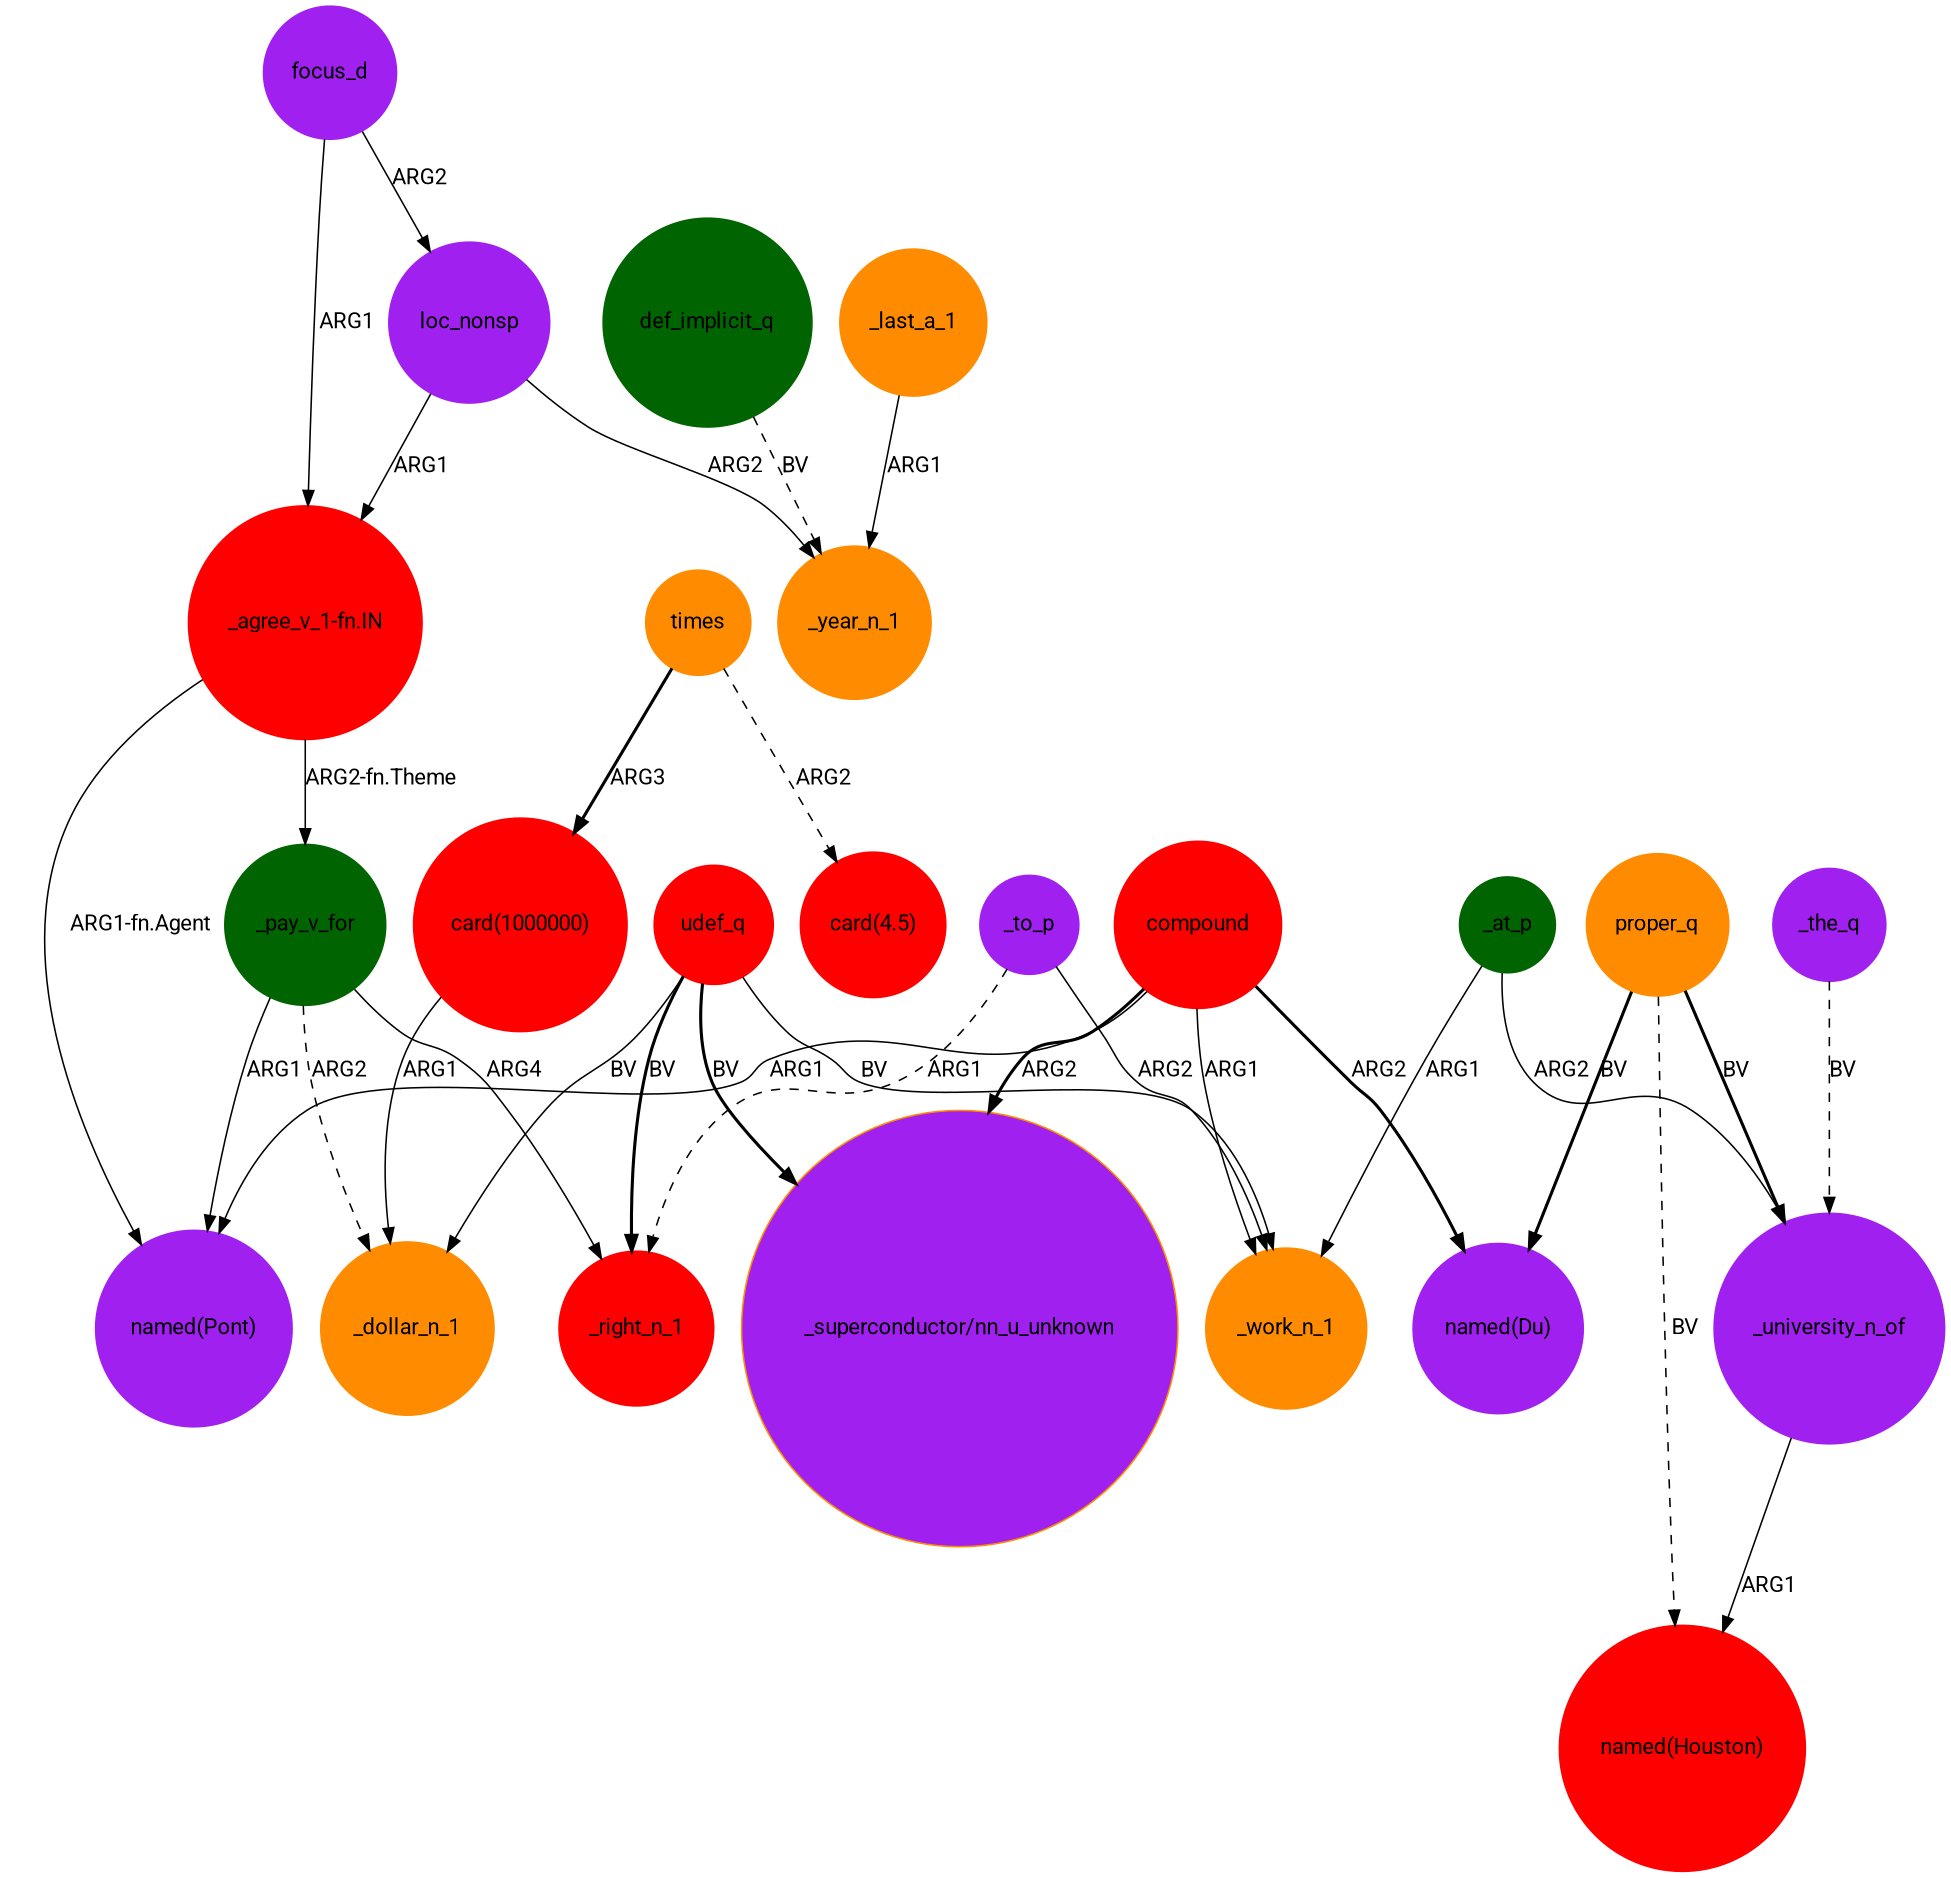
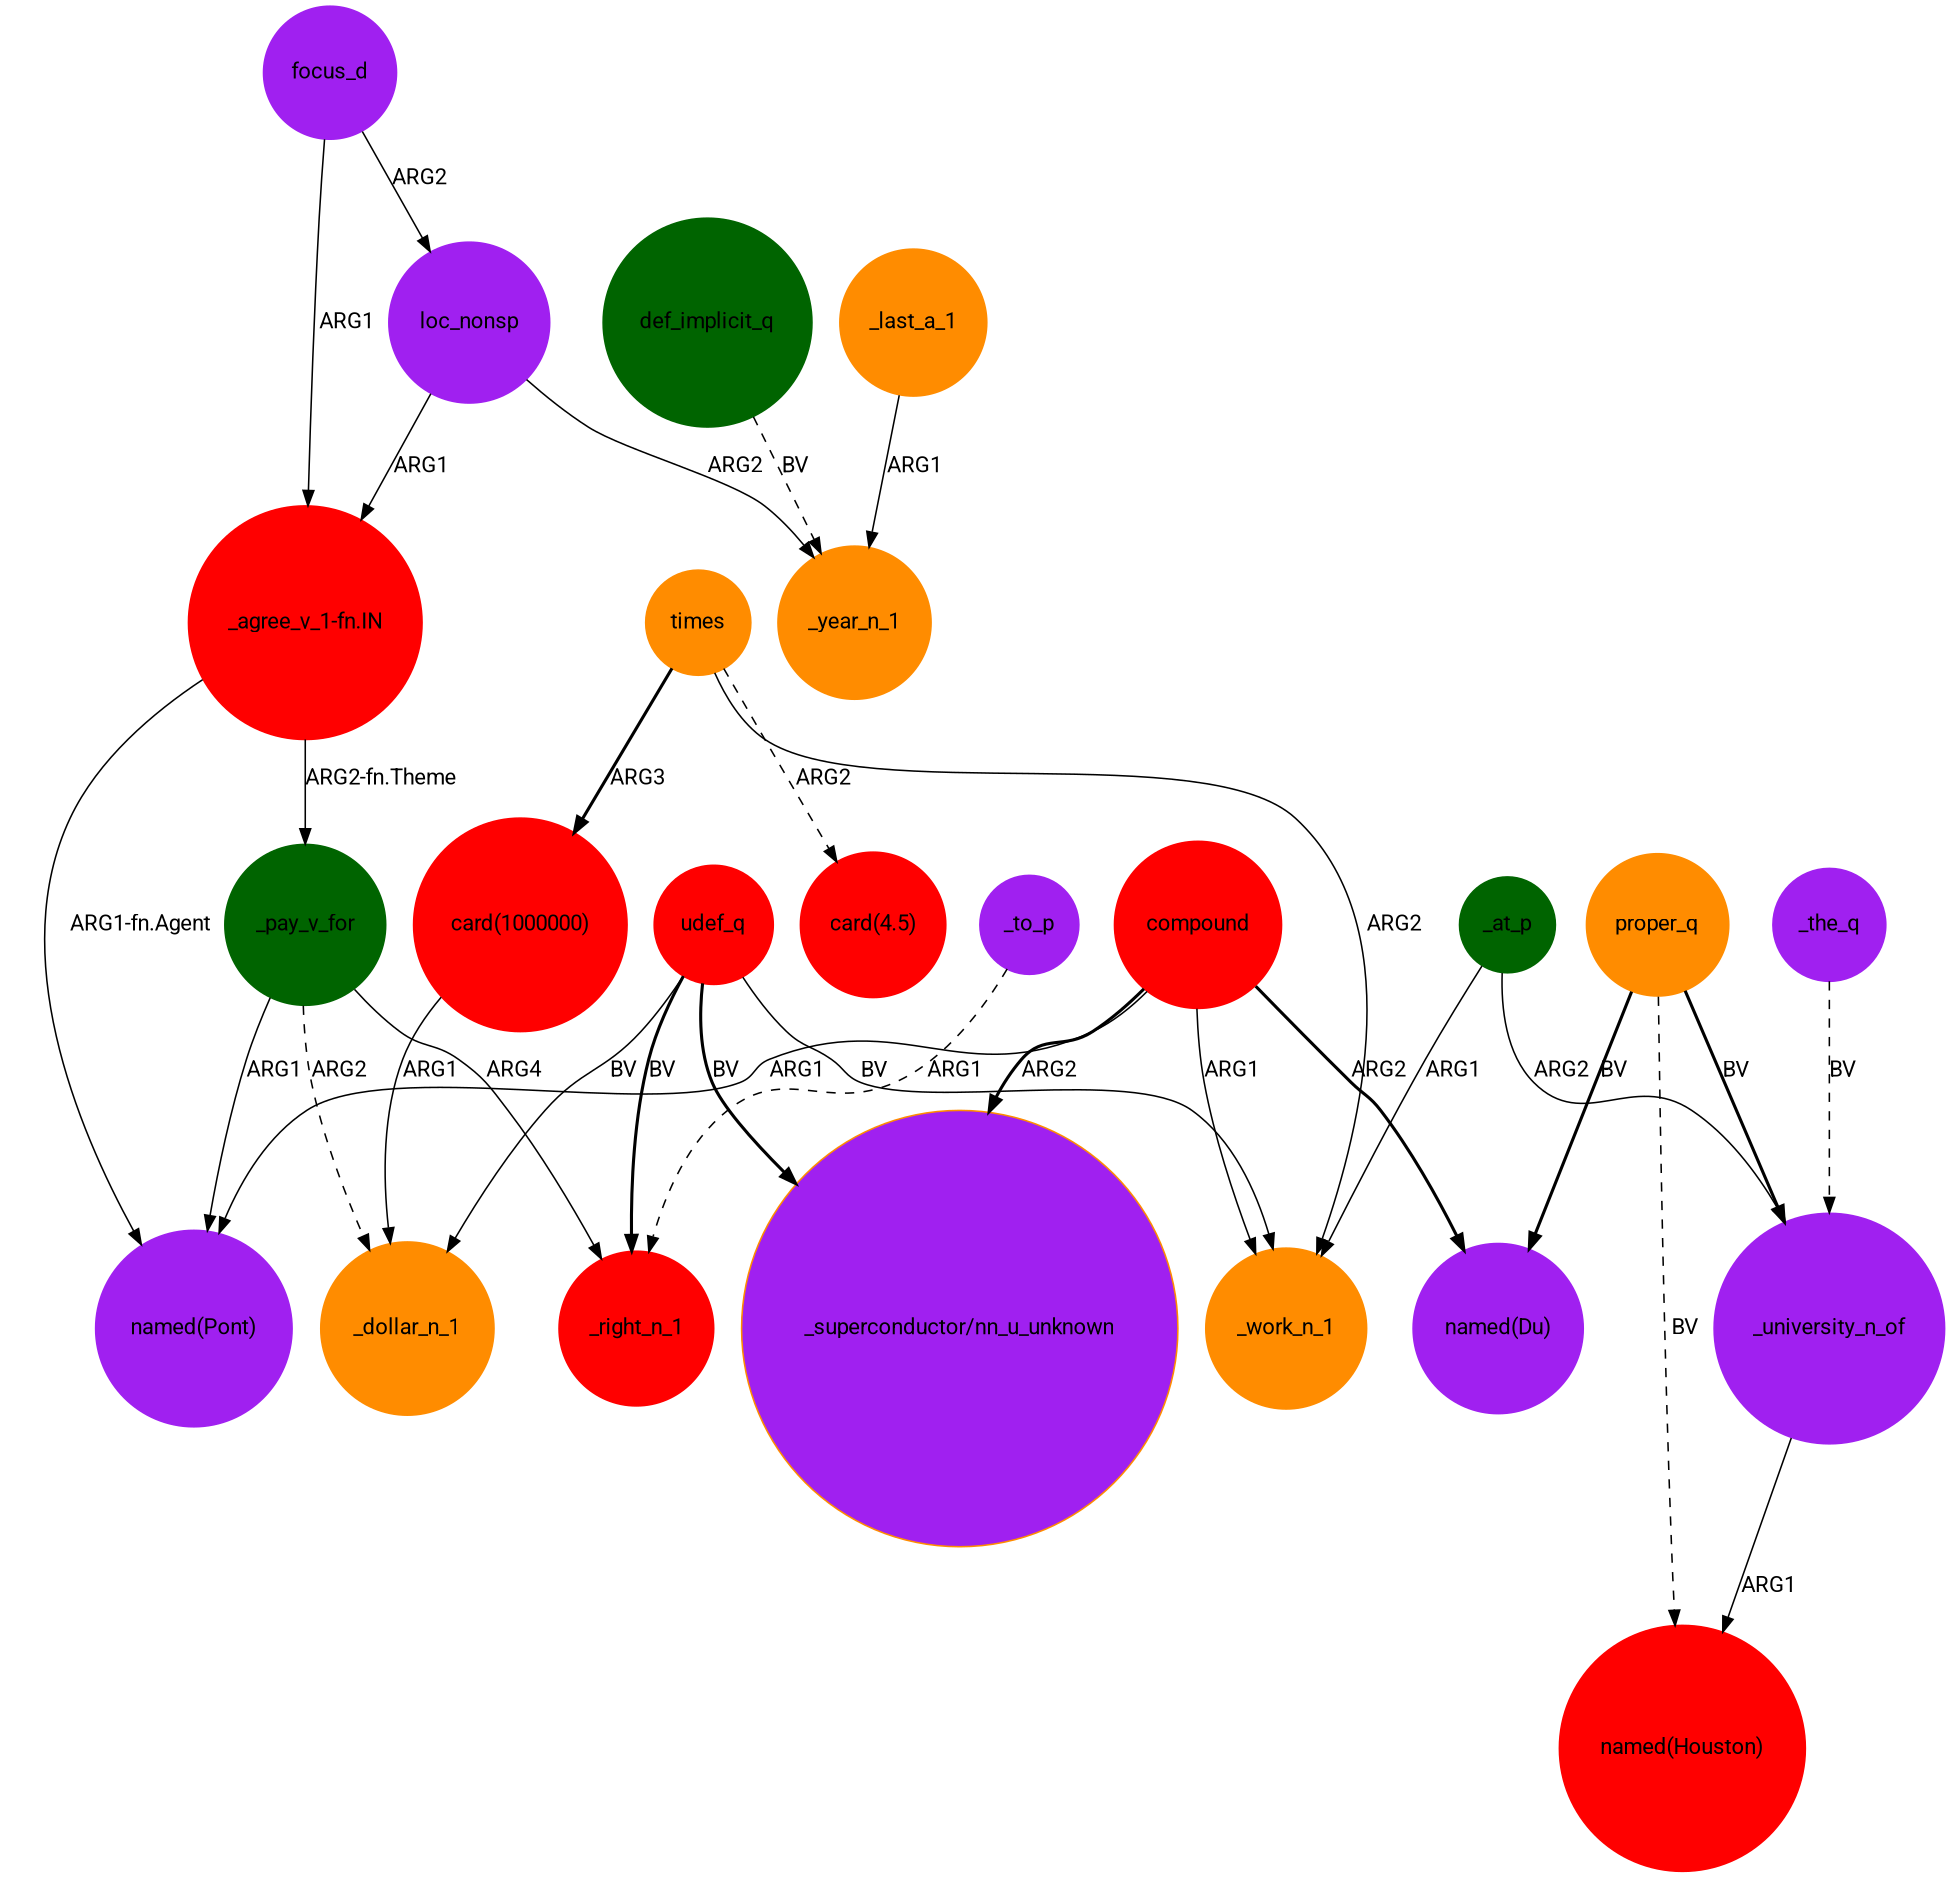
edge "_to_p" -> "_work_n_1": now "times" -> "_work_n_1"
